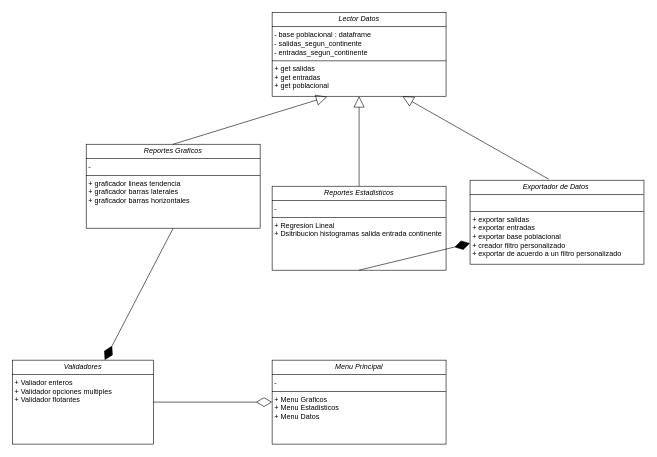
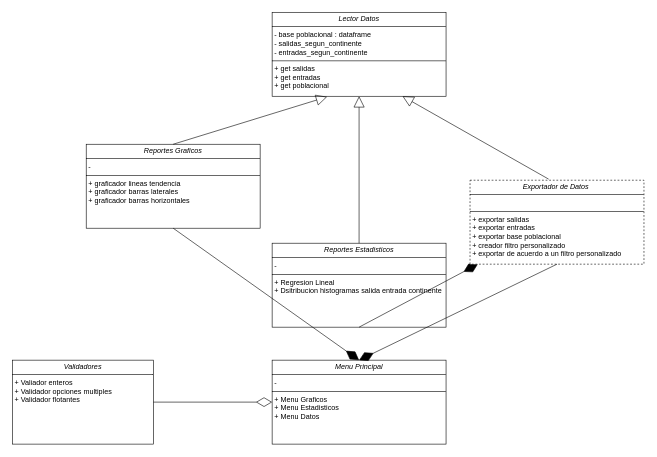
node "Exportador de Datos + exportar salidas + exportar entradas + exportar base poblacional + creador filtro personalizado + exportar de acuerdo a un filtro personalizado": style solid -> dashed
node "Reportes Estadisticos - + Regresion Lineal + Dsitribucion histogramas salida entrada continente": moved (359, 228) -> (359, 285)
edge "Reportes Graficos - + graficador lineas tendencia + graficador barras laterales + graficador barras horizontales" -> "Validadores + Valiador enteros + Validador opciones multiples + Validador flotantes": now "Reportes Graficos - + graficador lineas tendencia + graficador barras laterales + graficador barras horizontales" -> "Menu Principal - + Menu Graficos + Menu Estadisticos + Menu Datos"
edge "Exportador de Datos + exportar salidas + exportar entradas + exportar base poblacional + creador filtro personalizado + exportar de acuerdo a un filtro personalizado" -> "Menu Principal - + Menu Graficos + Menu Estadisticos + Menu Datos": added
